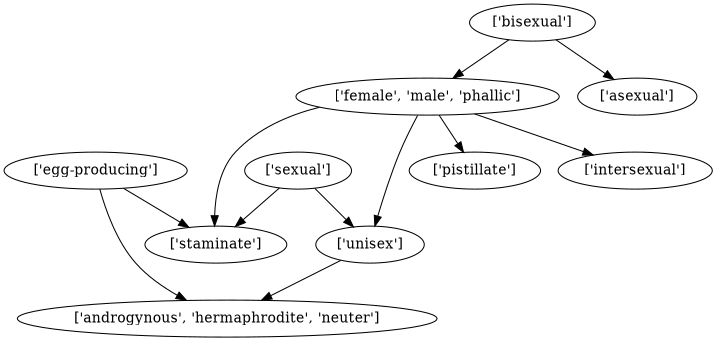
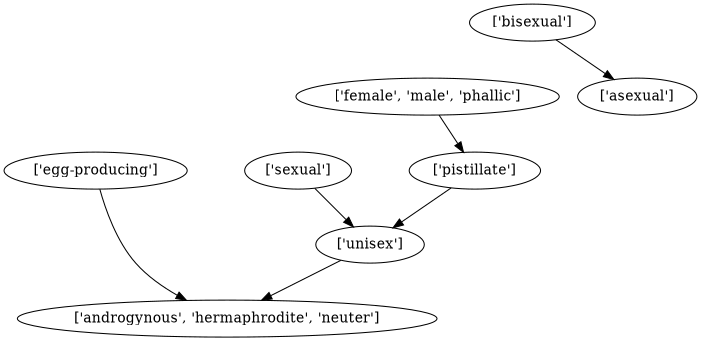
edge "['bisexual']" -> "['female', 'male', 'phallic']": removed
edge "['female', 'male', 'phallic']" -> "['unisex']": now "['pistillate']" -> "['unisex']"
node "['intersexual']": removed
node "['staminate']": removed
